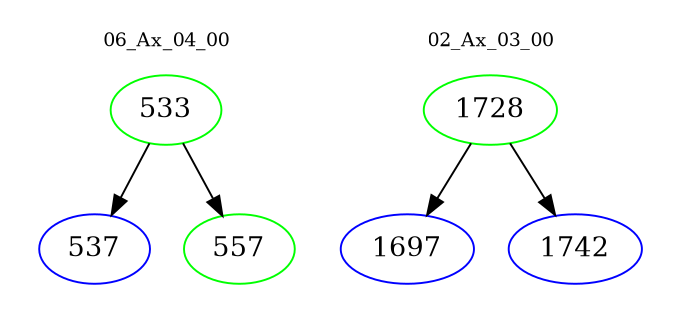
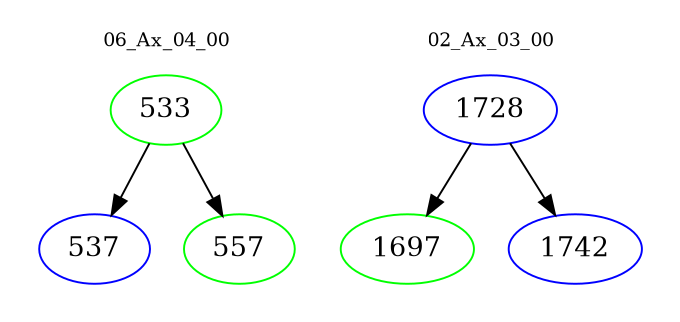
node "1728": color green -> blue
node "1697": color blue -> green
